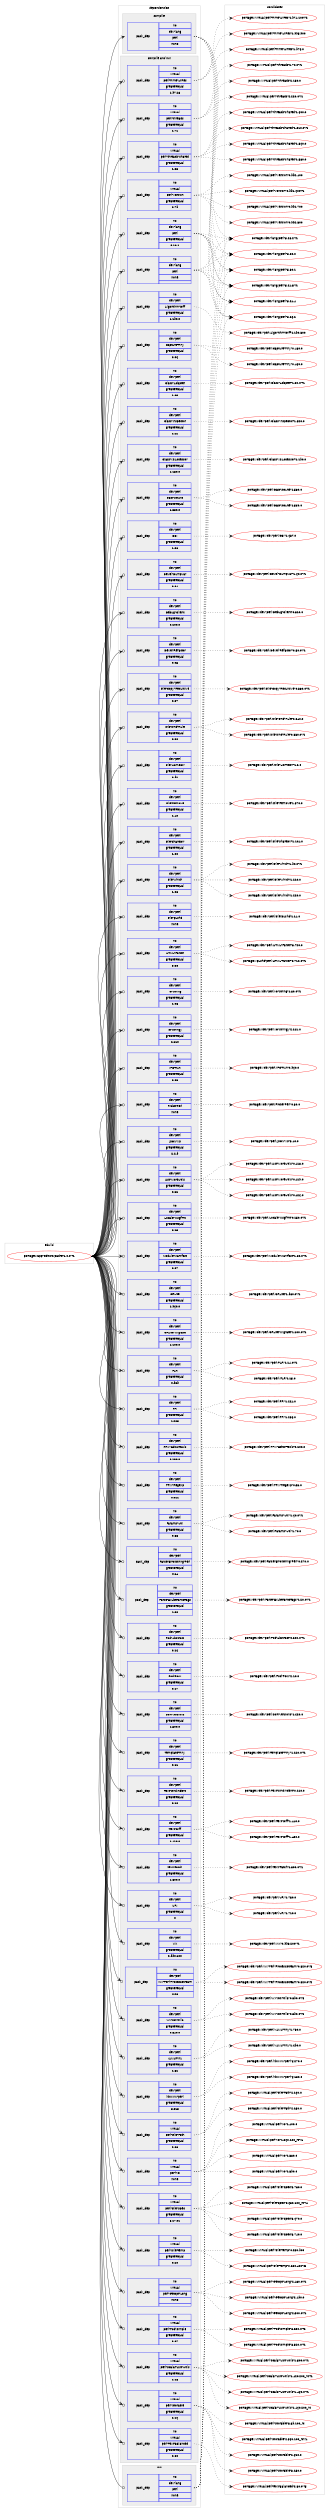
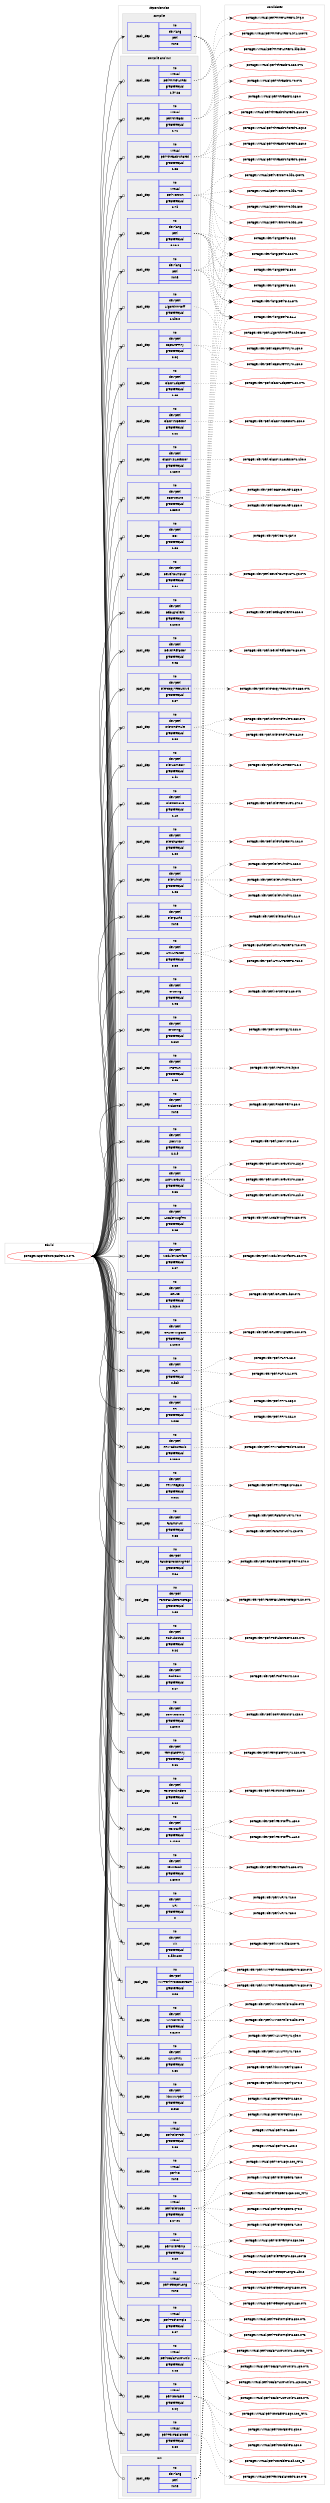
node "portage://virtual/perl-IO-1.390.0": removed
